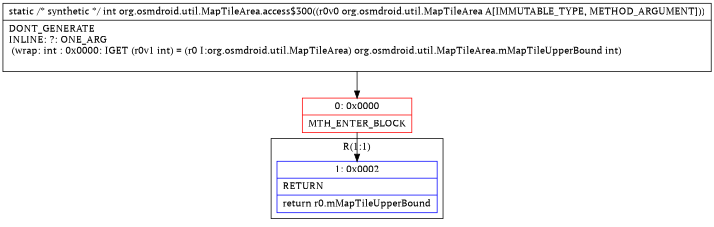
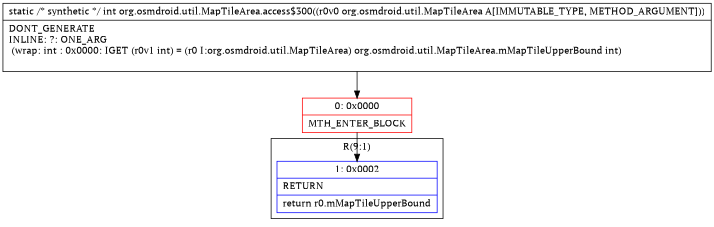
cluster "R(1:1)": label "R(1:1)" -> "R(9:1)"
